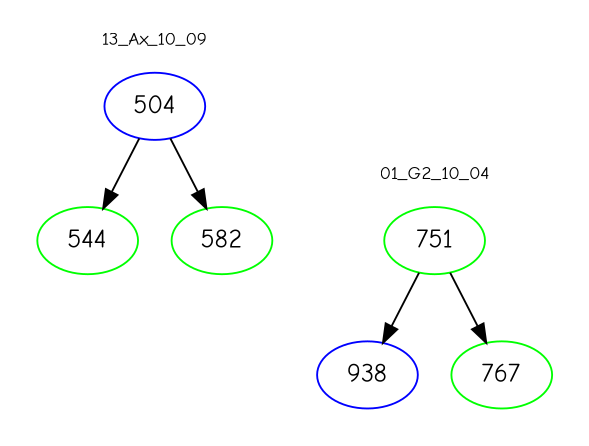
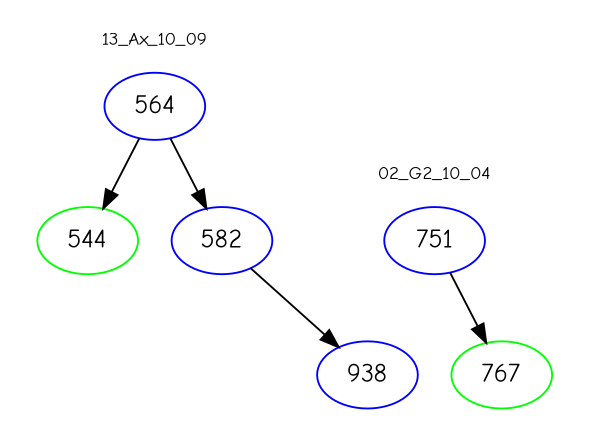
node "504": label "504" -> "564"
cluster "01_G2_10_04": label "01_G2_10_04" -> "02_G2_10_04"
node "582": color green -> blue
node "751": color green -> blue
edge "751" -> "938": now "582" -> "938"
